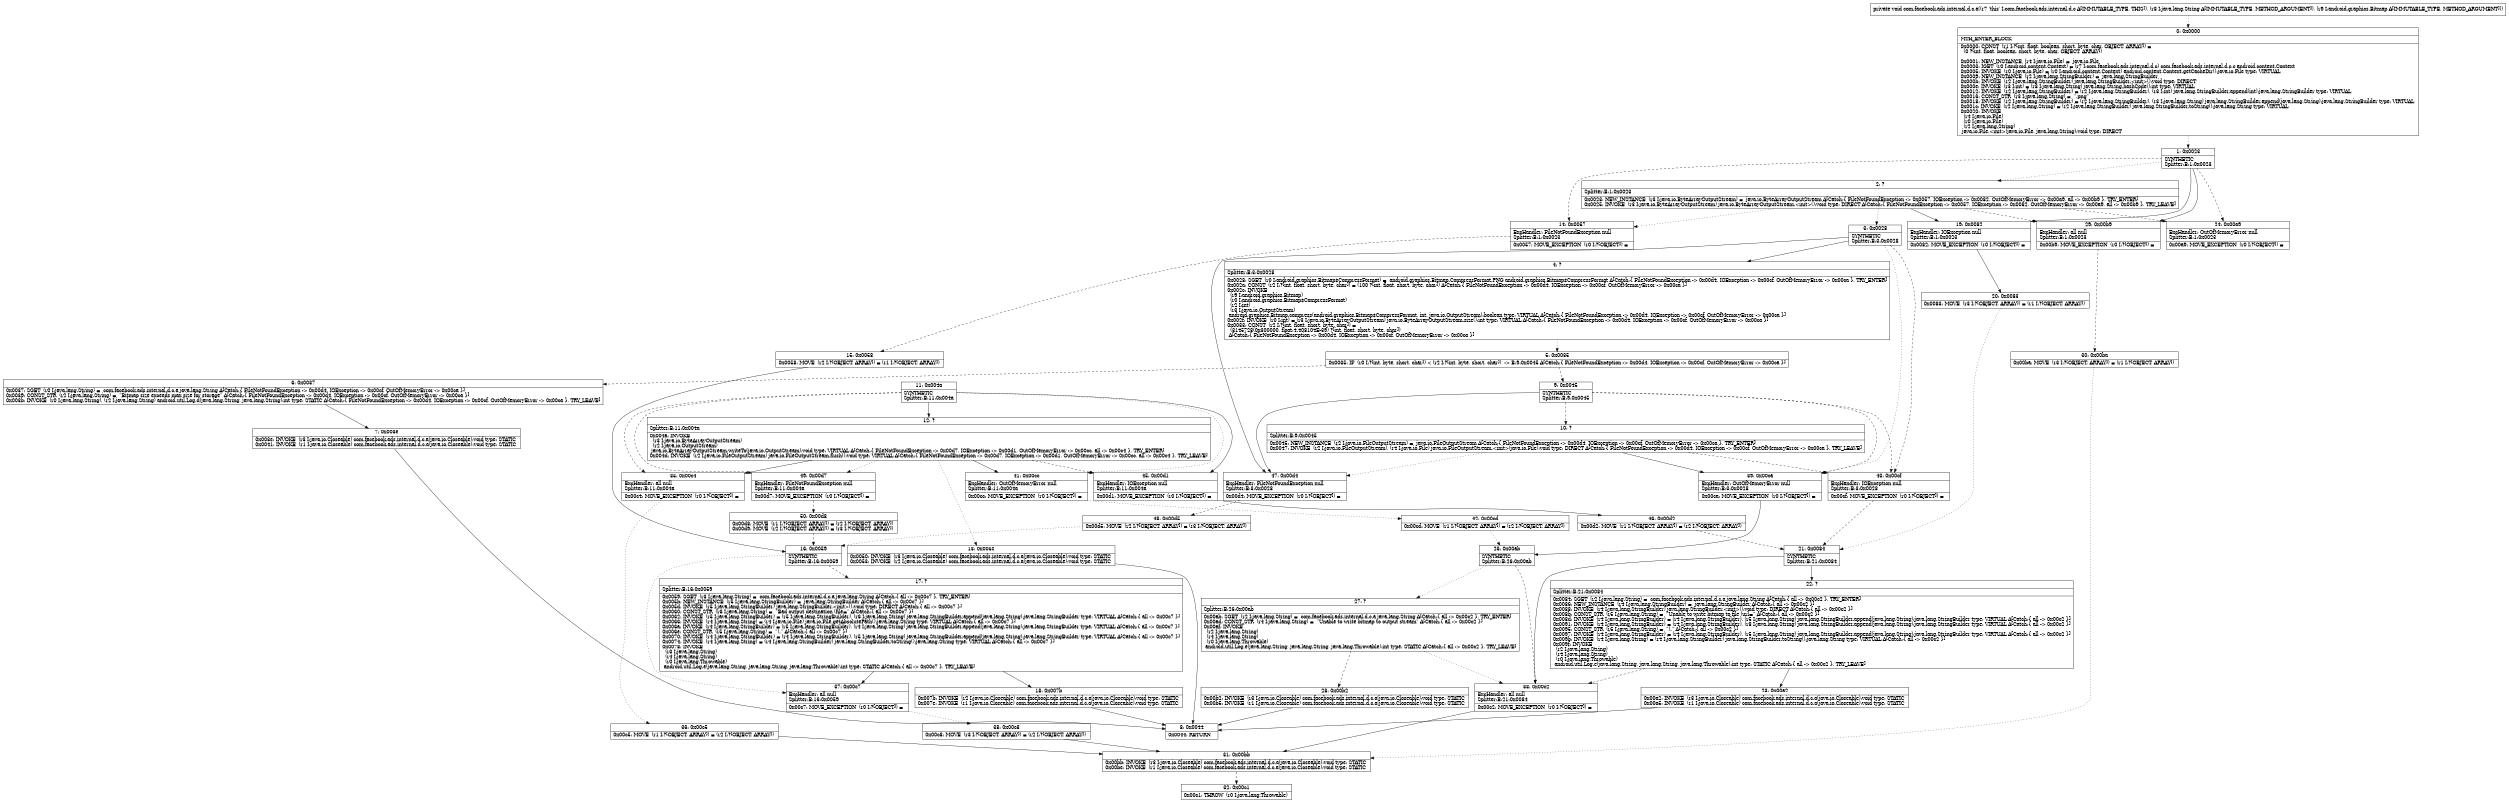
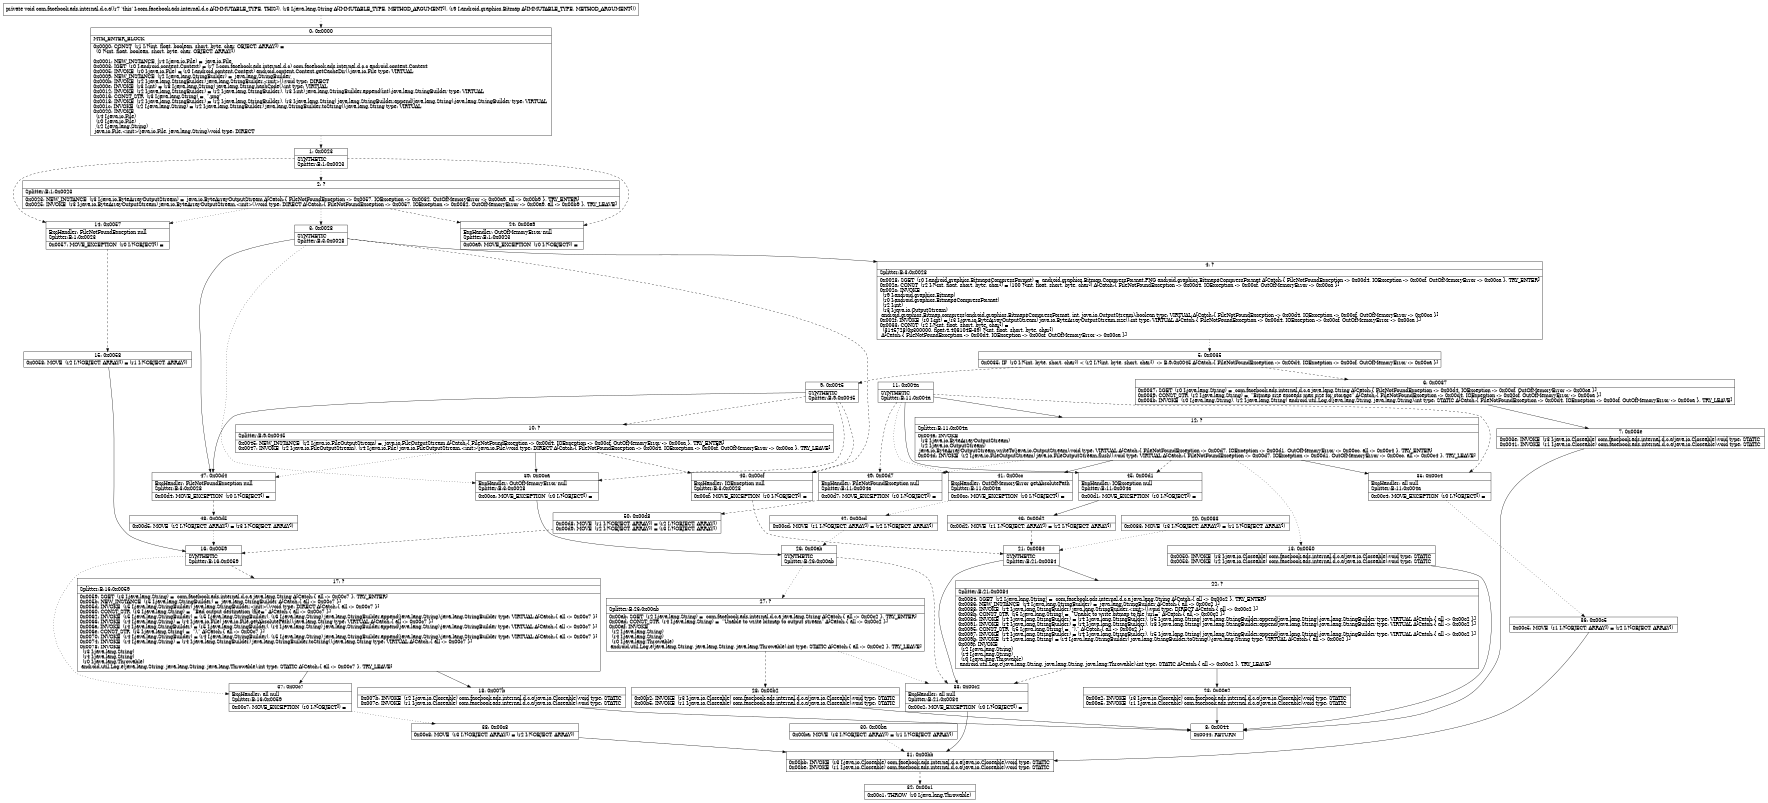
node "19: 0x0082": removed
node "29: 0x00b9": removed
node "41: 0x00cc": text "ExcHandler: OutOfMemoryError null" -> "ExcHandler: OutOfMemoryError getAbsolutePath"
